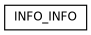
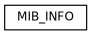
node "INFO_INFO": label "INFO_INFO" -> "MIB_INFO"
